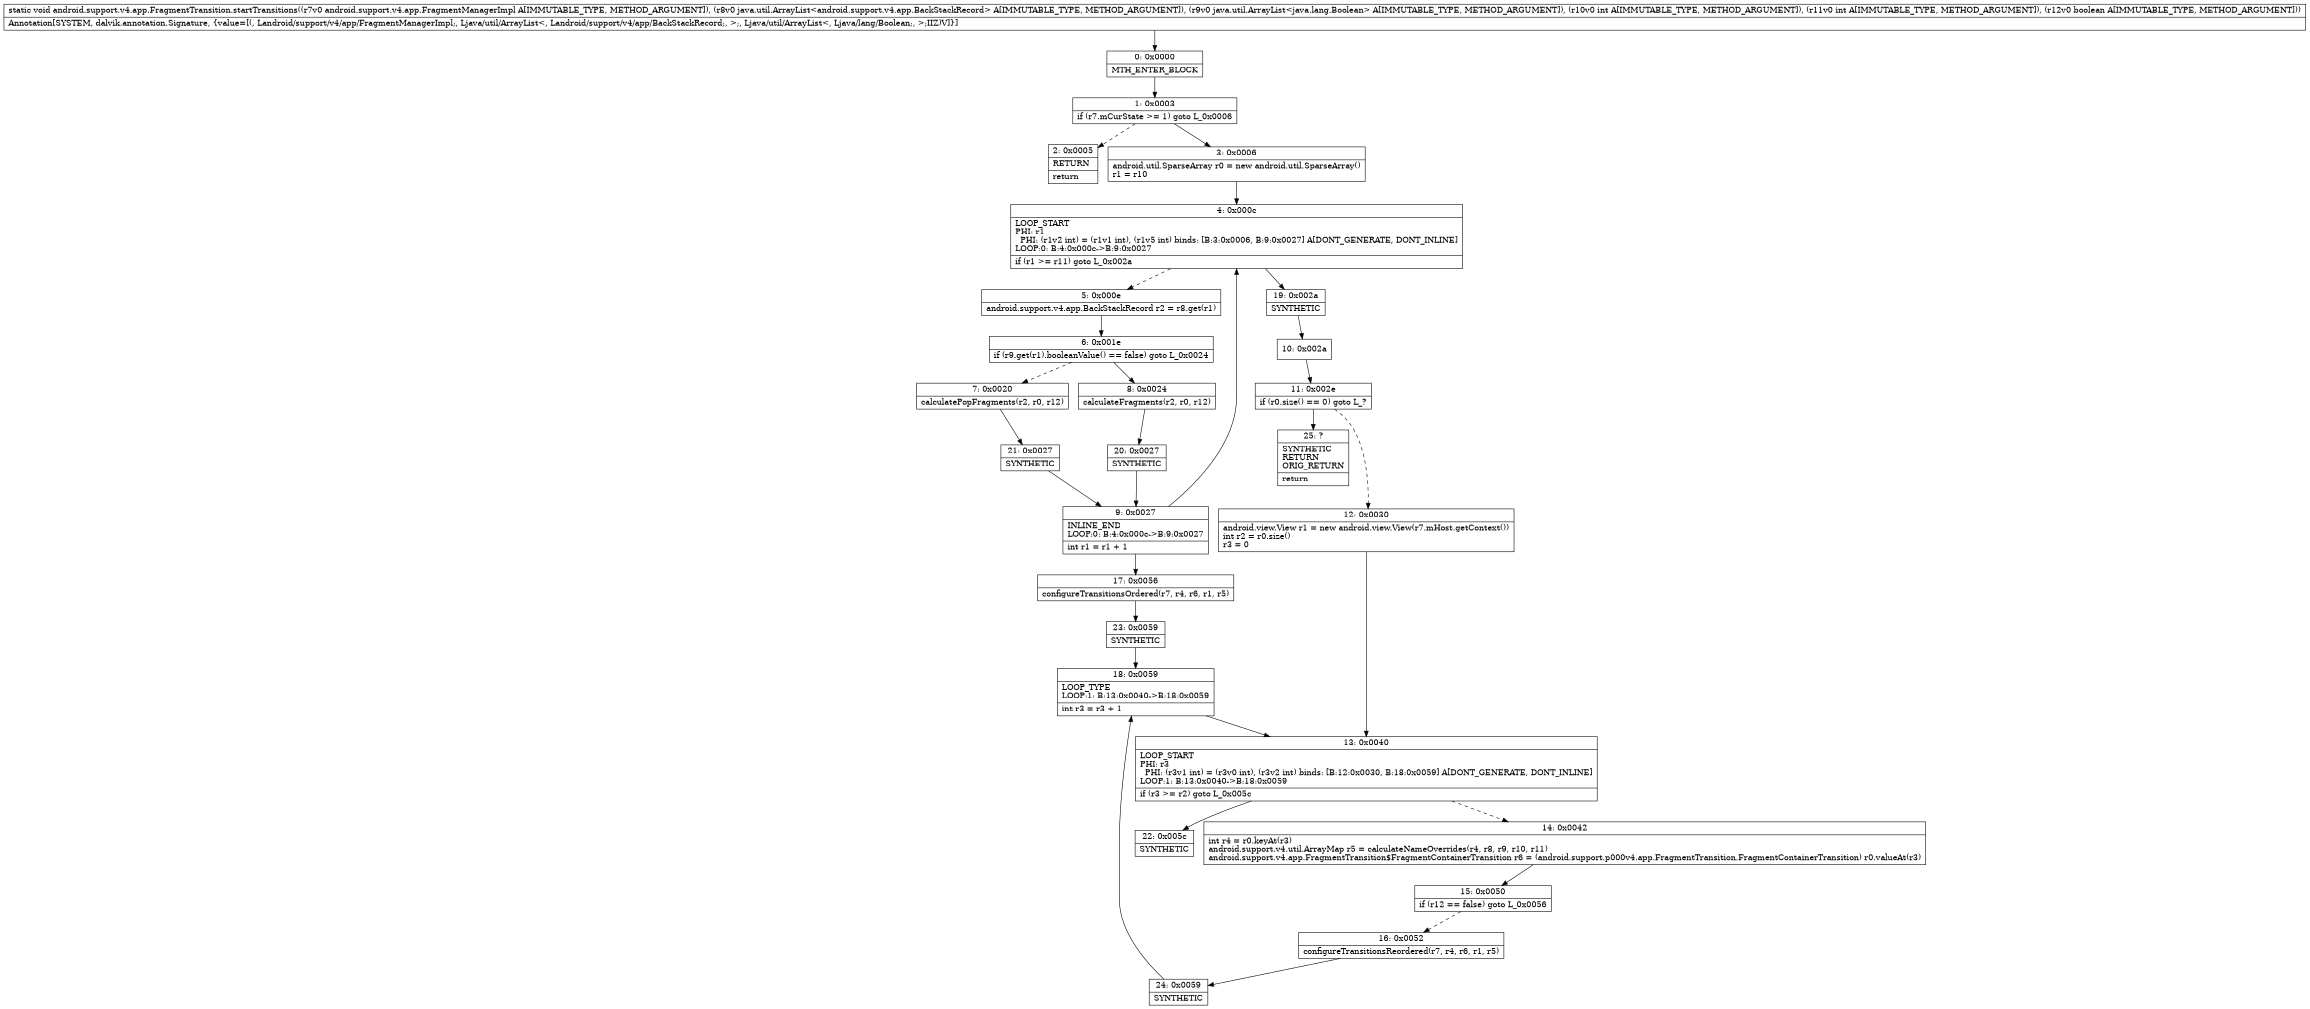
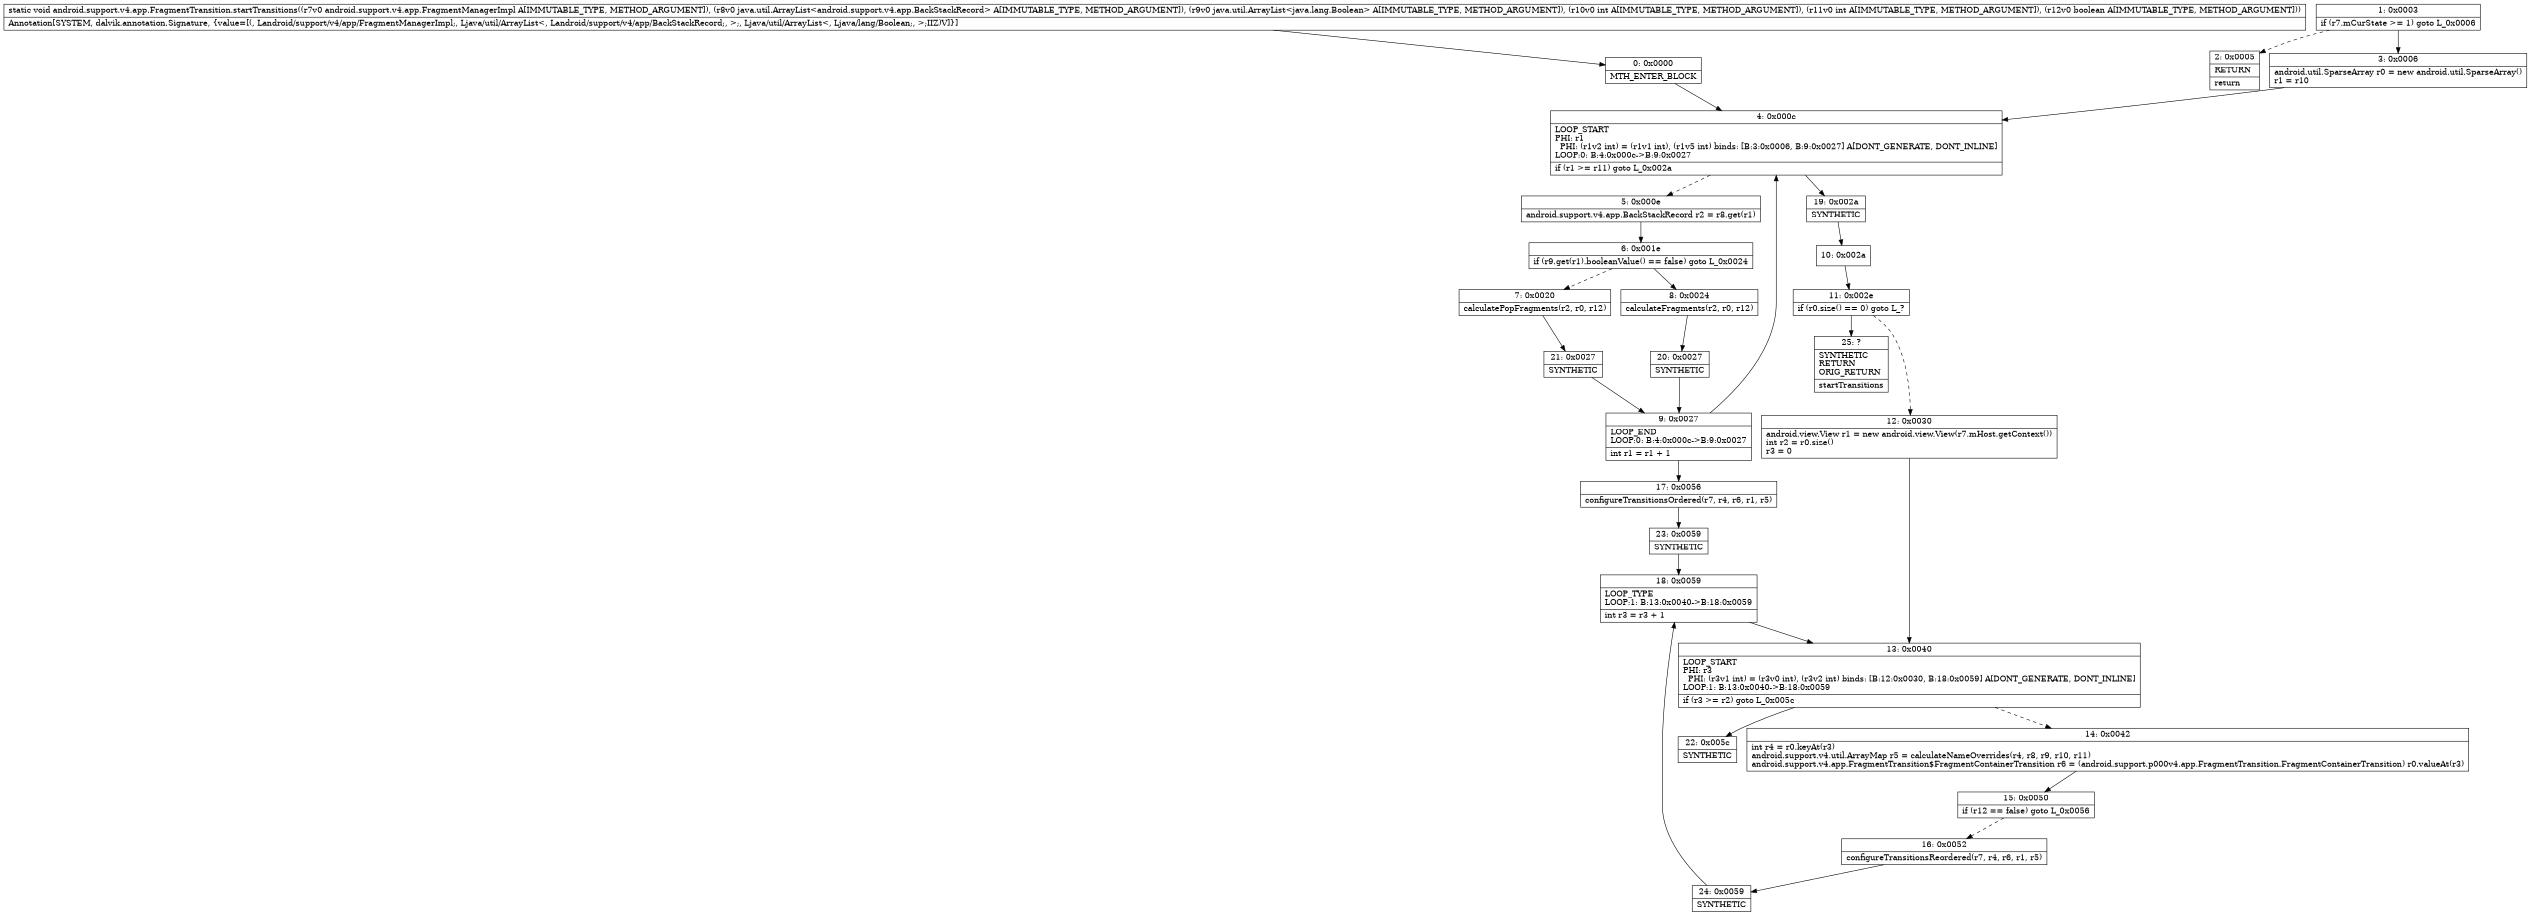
edge "0: 0x0000" -> "1: 0x0003": now "0: 0x0000" -> "4: 0x000c"
node "25: ?": text "return" -> "startTransitions"
node "9: 0x0027": text "INLINE_END" -> "LOOP_END"
